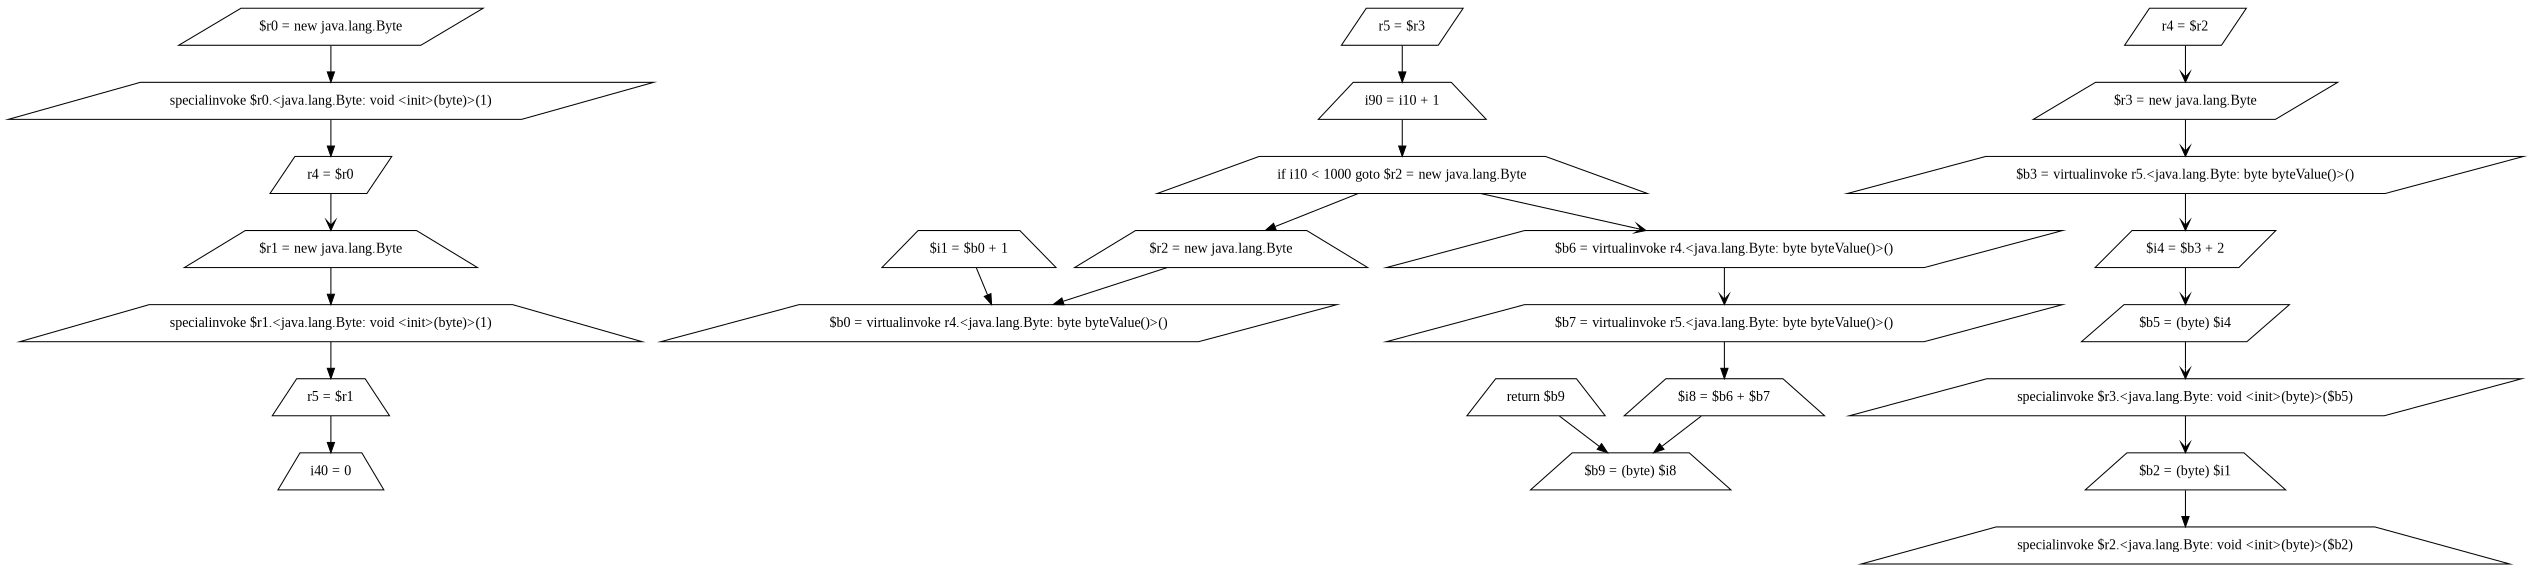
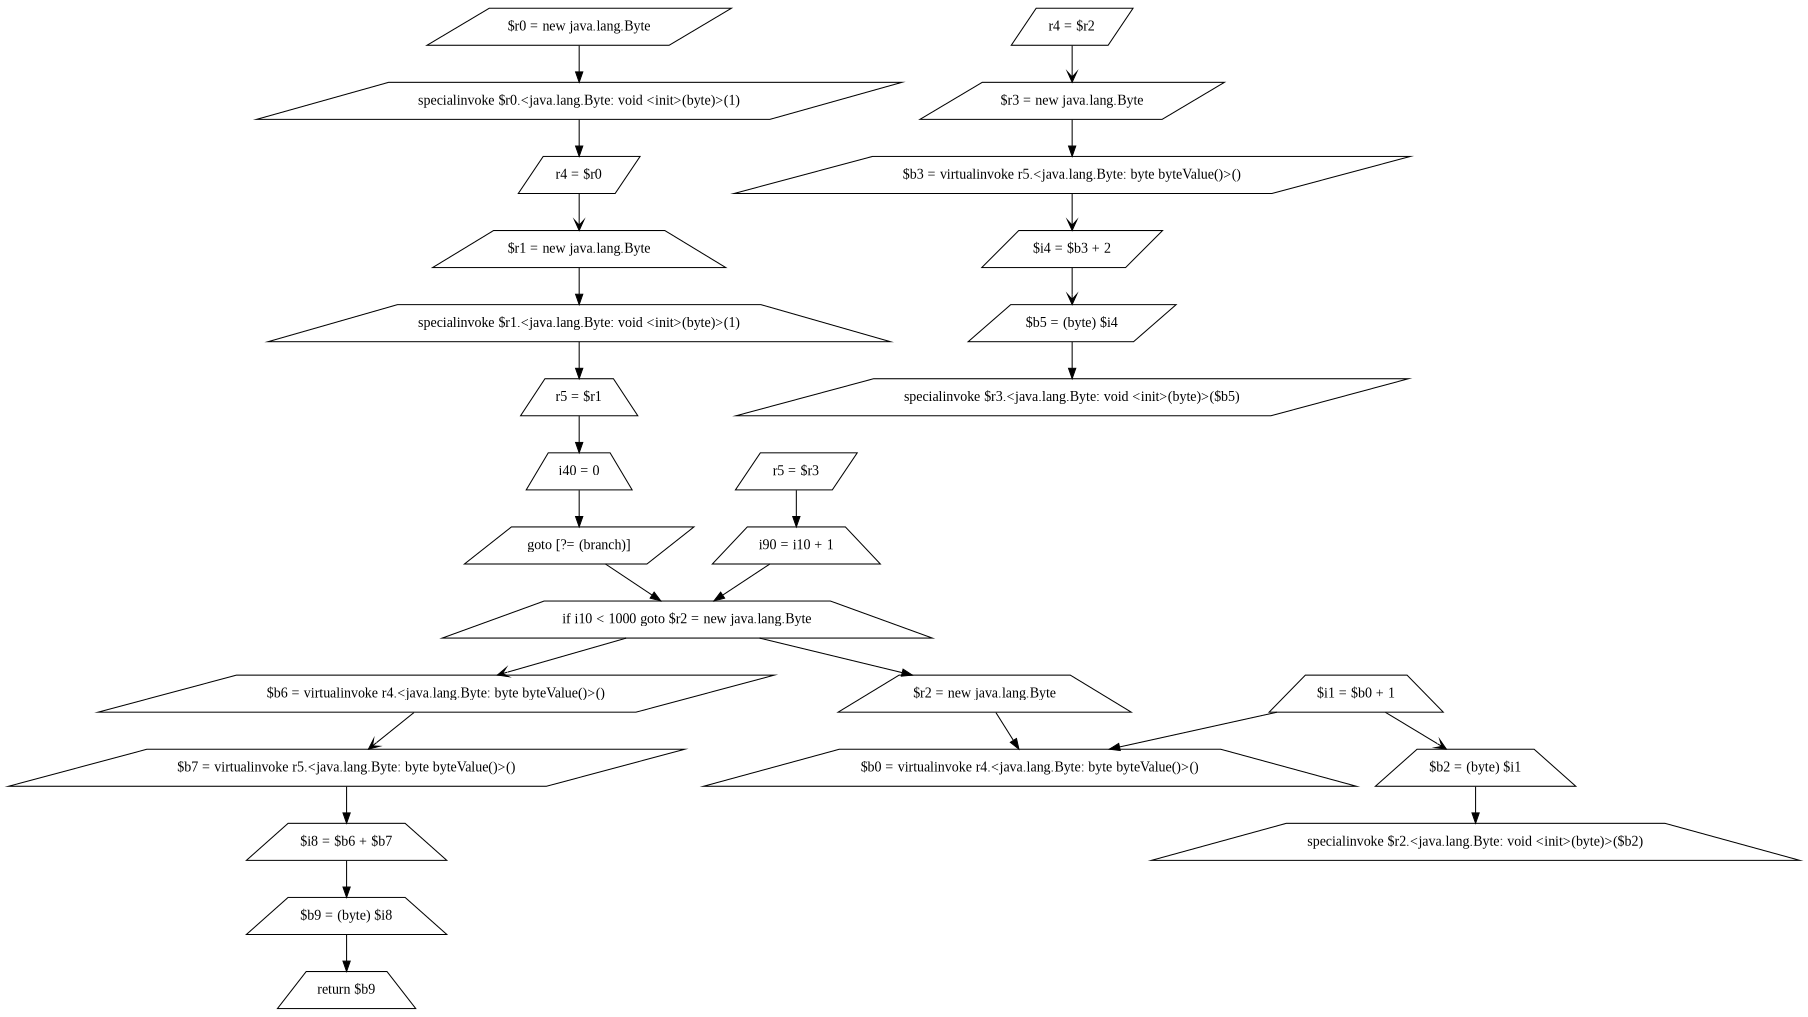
edge "$r3 = new java.lang.Byte" -> "$b3 = virtualinvoke r5.<java.lang.Byte: byte byteValue()>()": arrowhead vee -> normal
node "$b0 = virtualinvoke r4.<java.lang.Byte: byte byteValue()>()": shape parallelogram -> trapezium
edge "$b5 = (byte) $i4" -> "specialinvoke $r3.<java.lang.Byte: void <init>(byte)>($b5)": arrowhead vee -> normal
edge "specialinvoke $r3.<java.lang.Byte: void <init>(byte)>($b5)" -> "$b2 = (byte) $i1": now "$i1 = $b0 + 1" -> "$b2 = (byte) $i1"
edge "return $b9" -> "$b9 = (byte) $i8": reversed
node "goto [?= (branch)]": added
